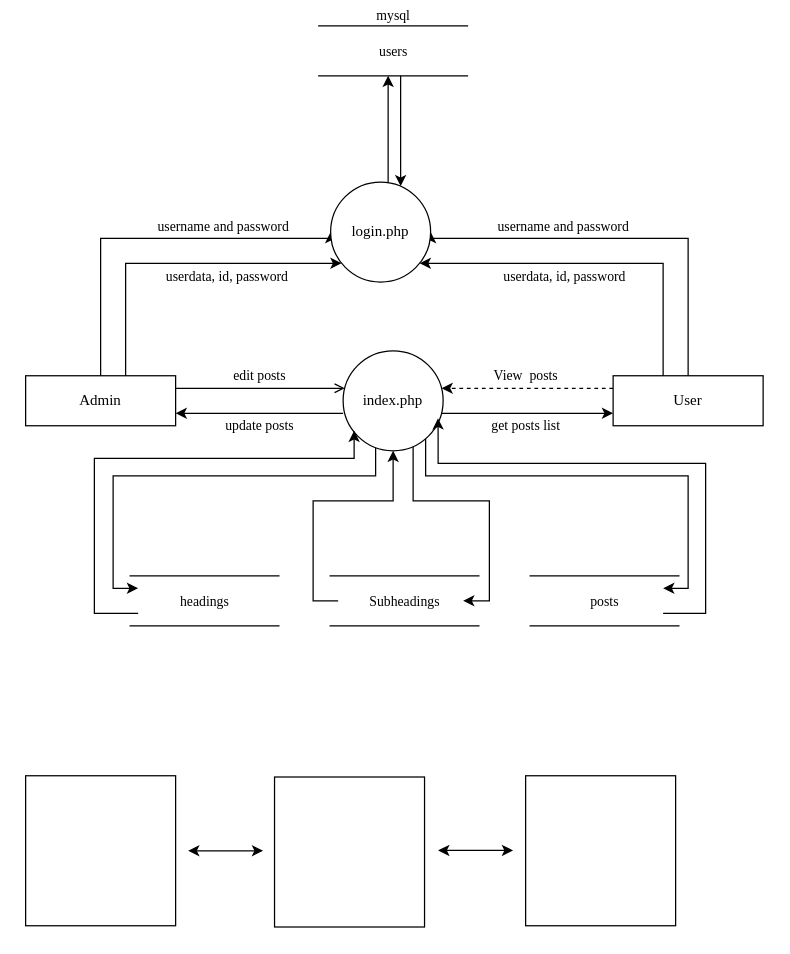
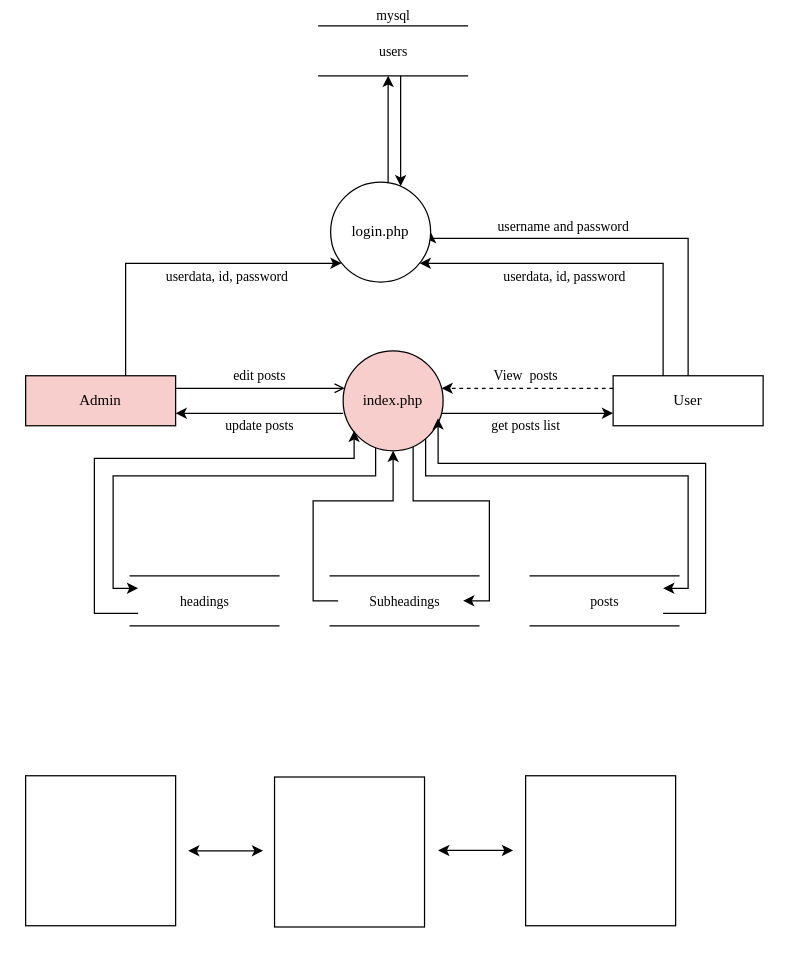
edge "Admin" -> "login.php": removed, label "username and password"
node "Admin": fillcolor #ffffff -> #f8cecc
node "index.php": fillcolor #ffffff -> #f8cecc
